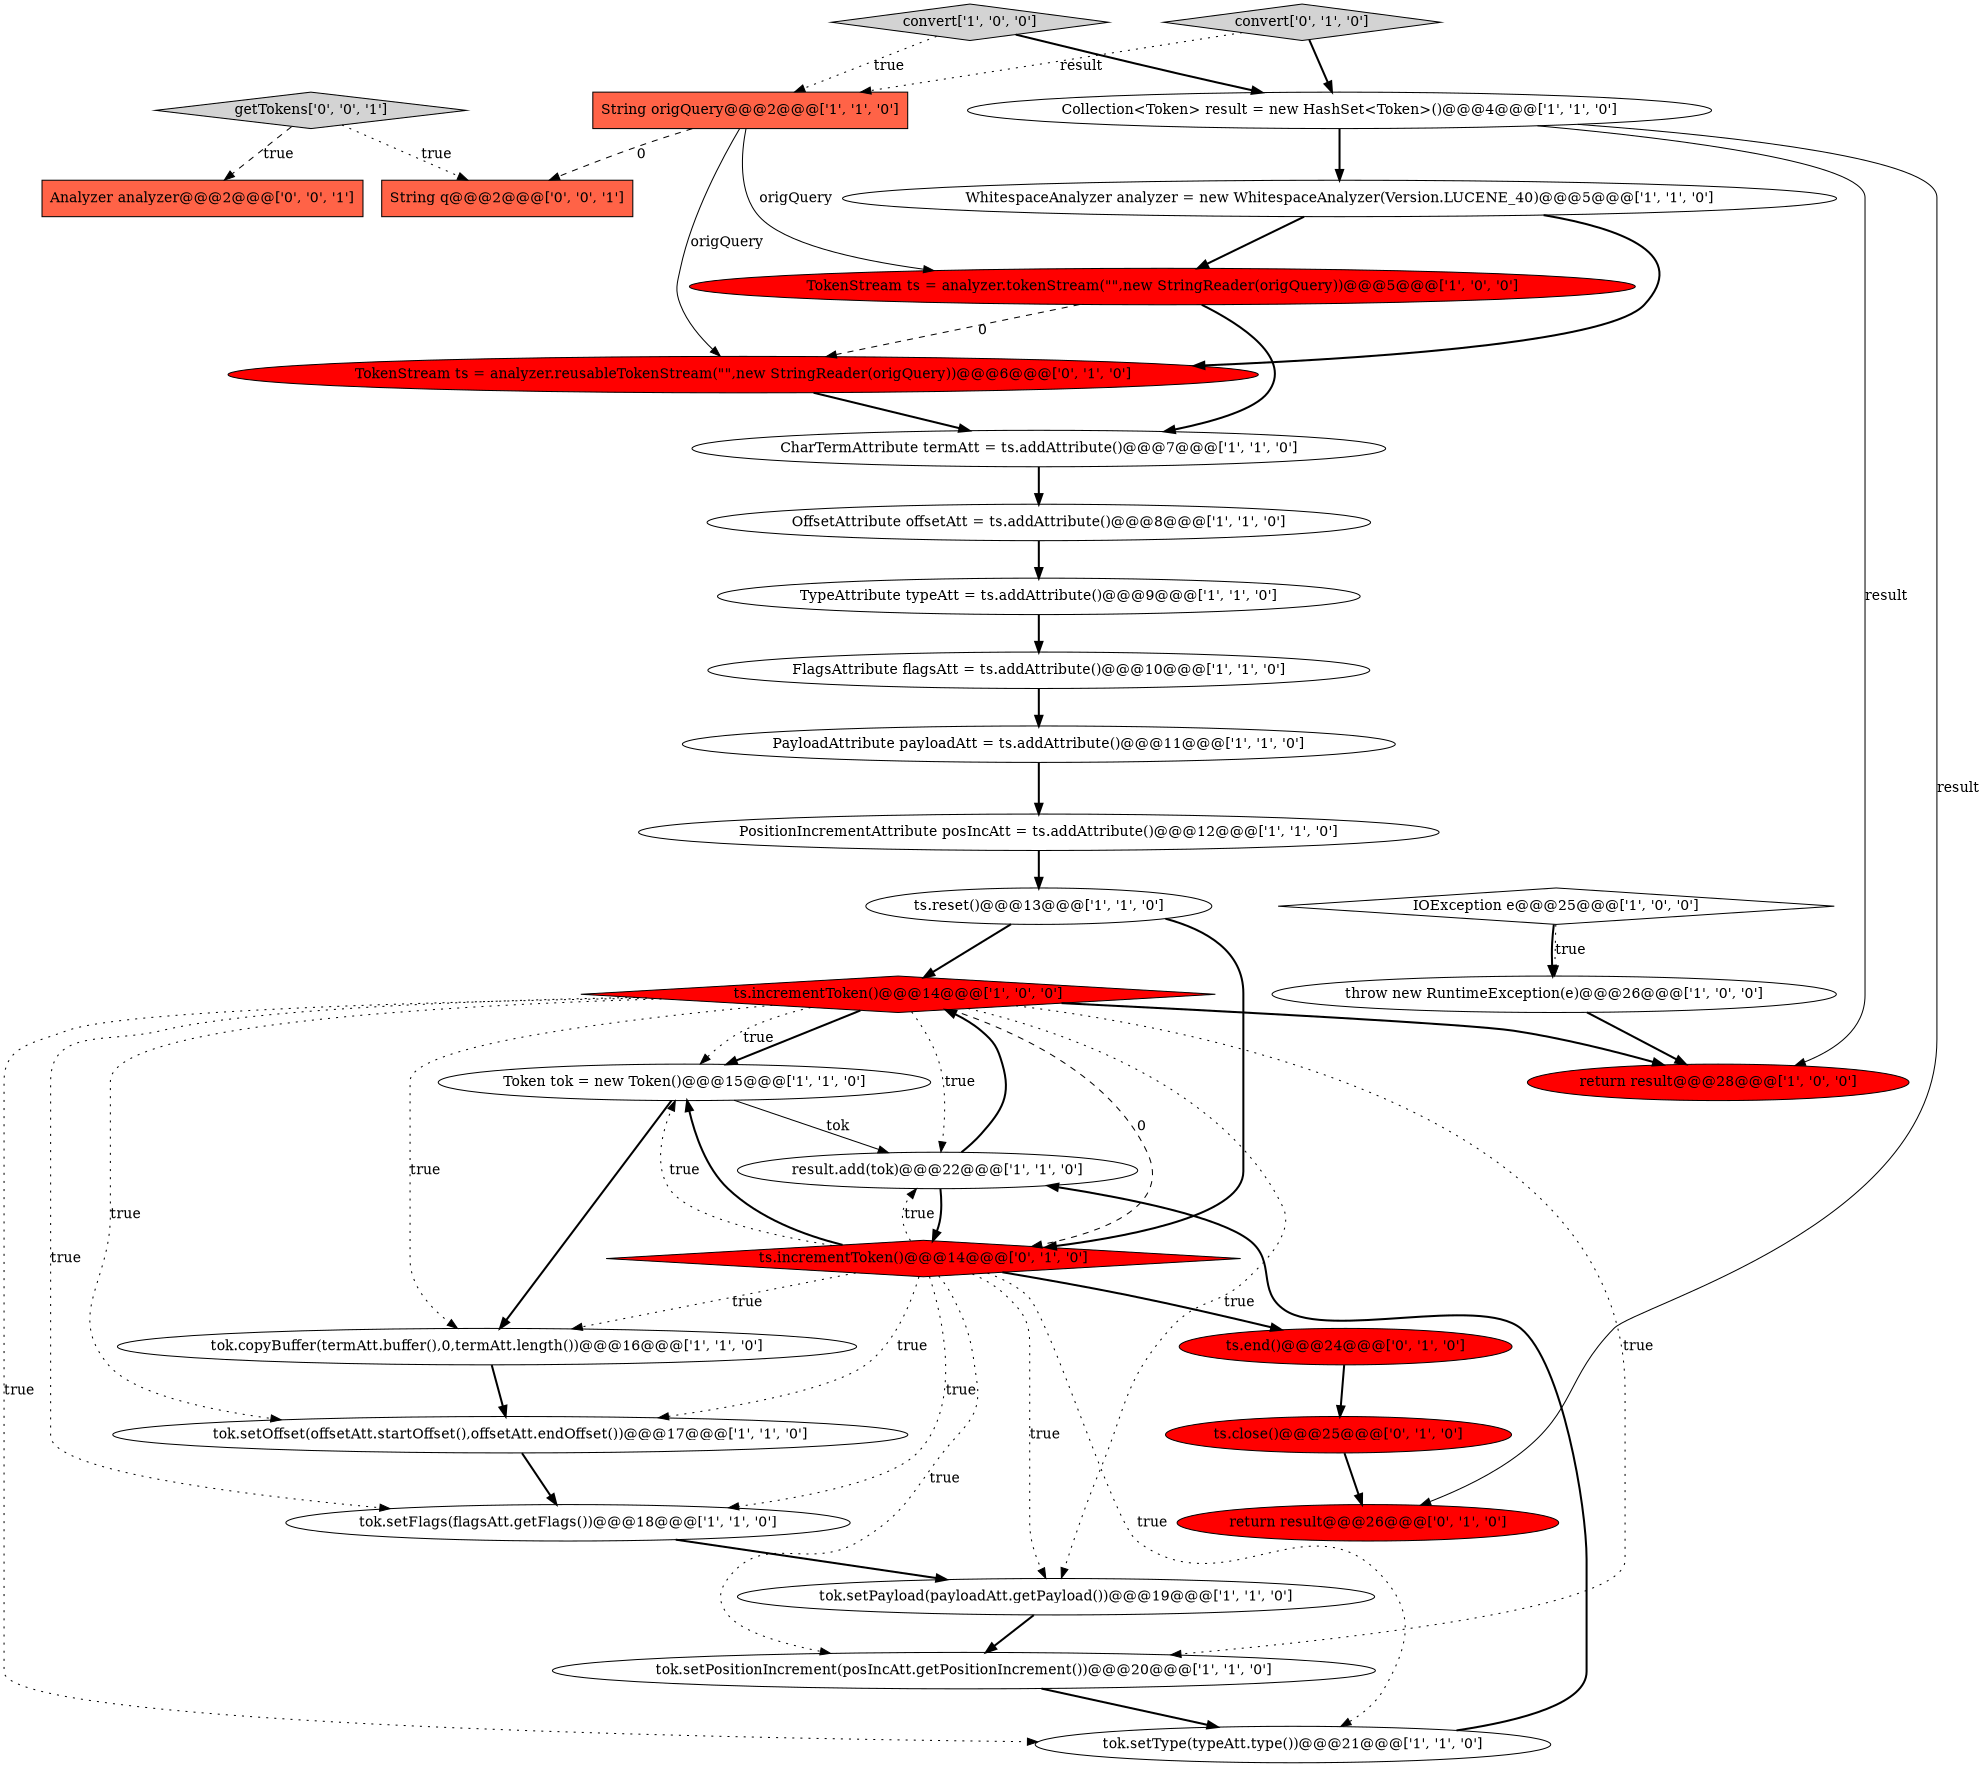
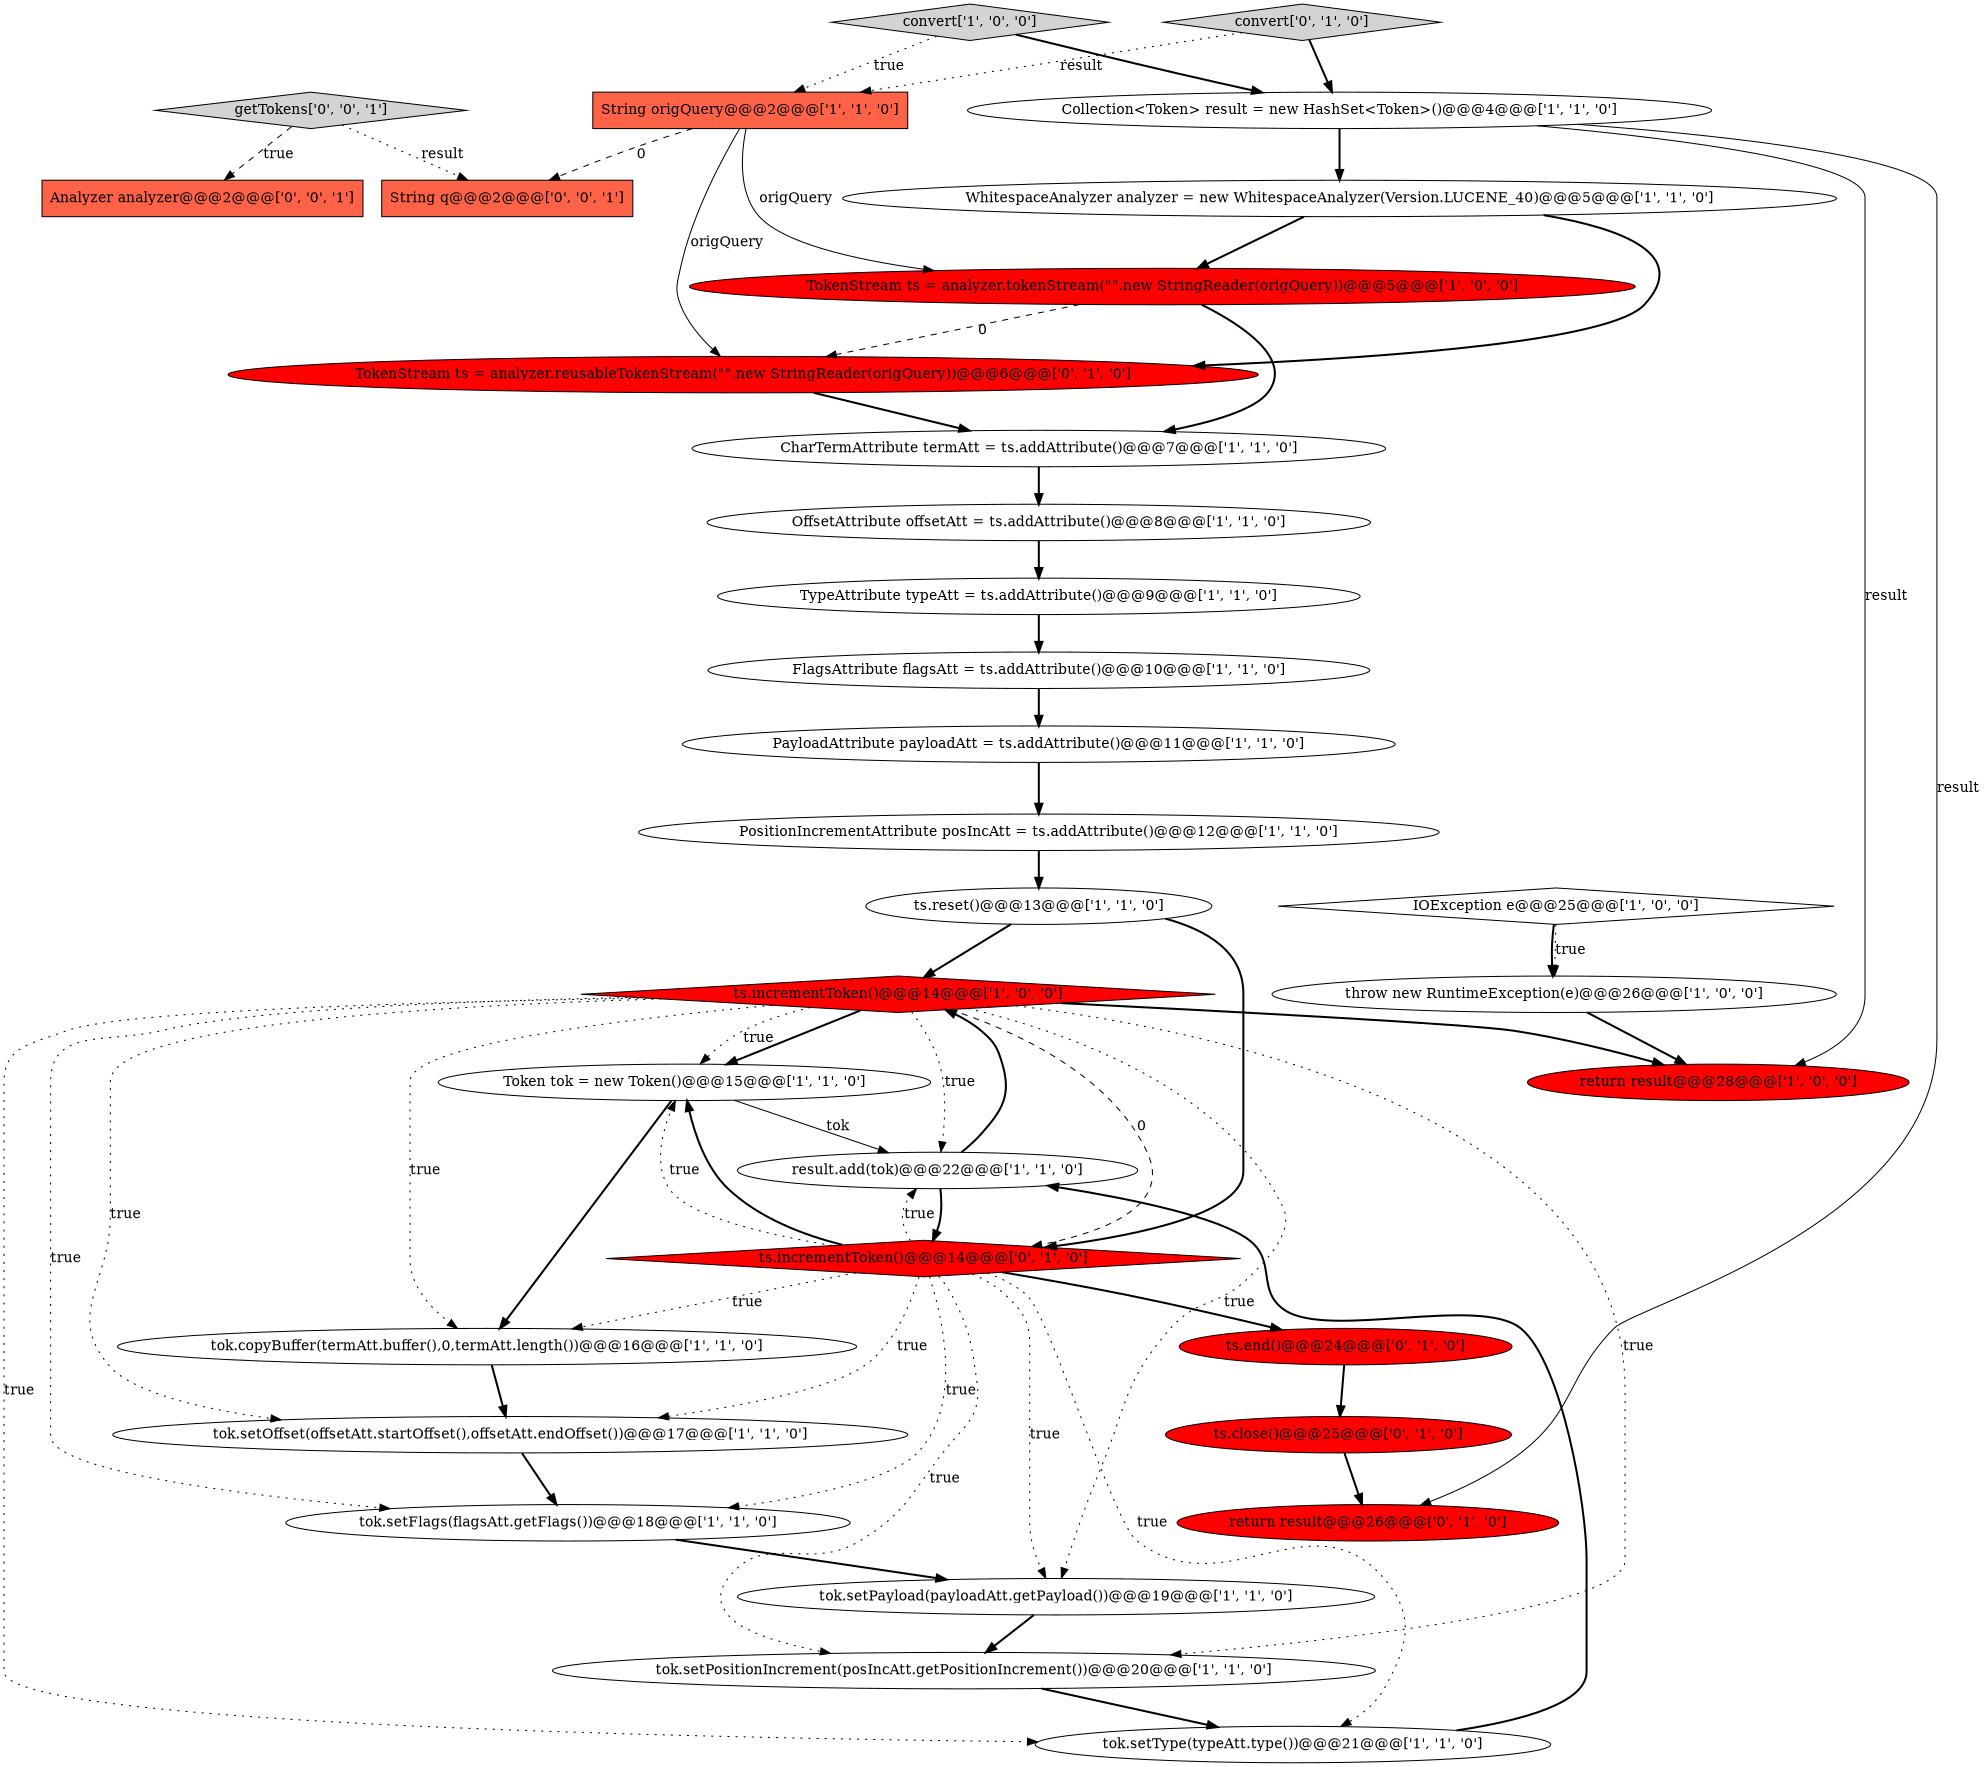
edge "getTokens['0', '0', '1']" -> "String q@@@2@@@['0', '0', '1']": label "true" -> "result"
